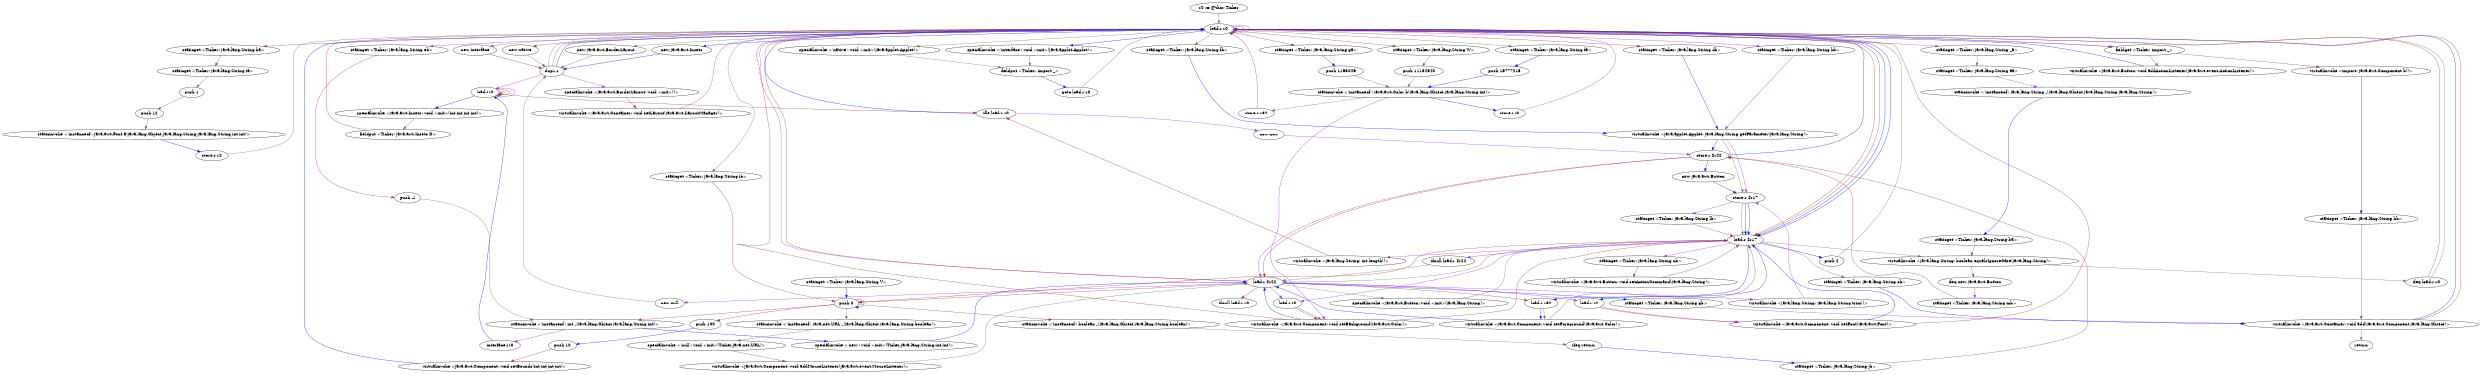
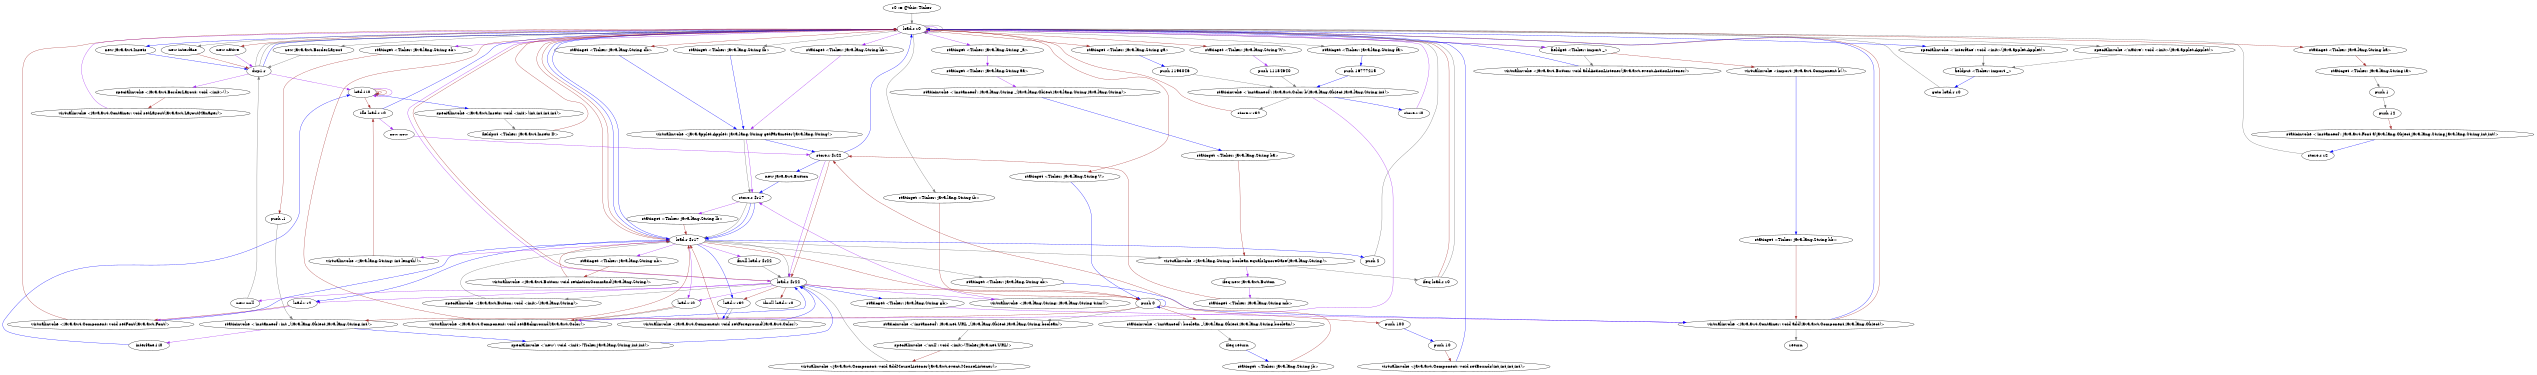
edge "load.r r0" -> "staticget <Ticker: java.lang.String V>": added
